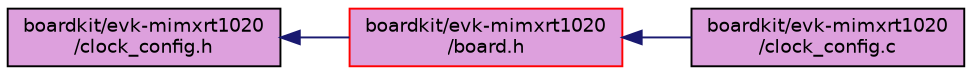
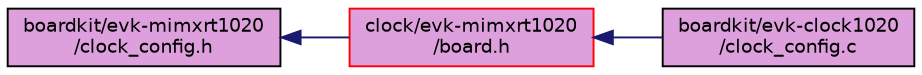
node "boardkit/evk-mimxrt1020 /board.h": label "boardkit/evk-mimxrt1020 /board.h" -> "clock/evk-mimxrt1020 /board.h"
node "boardkit/evk-mimxrt1020 /clock_config.c": label "boardkit/evk-mimxrt1020 /clock_config.c" -> "boardkit/evk-clock1020 /clock_config.c"
